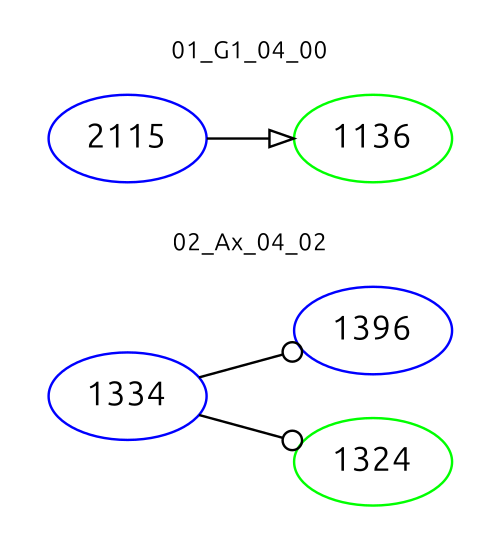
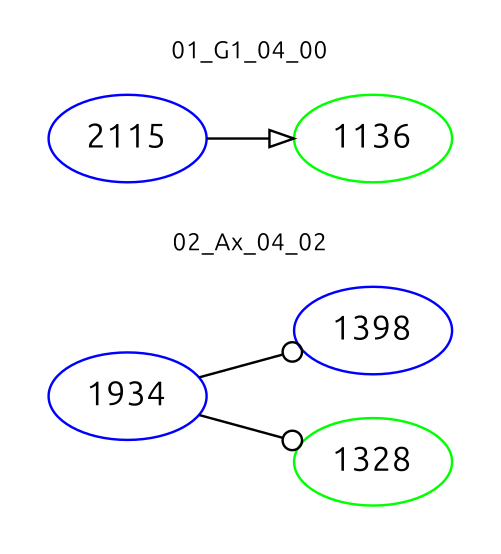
node "1396": label "1396" -> "1398"
node "1334": label "1334" -> "1934"
node "1324": label "1324" -> "1328"
